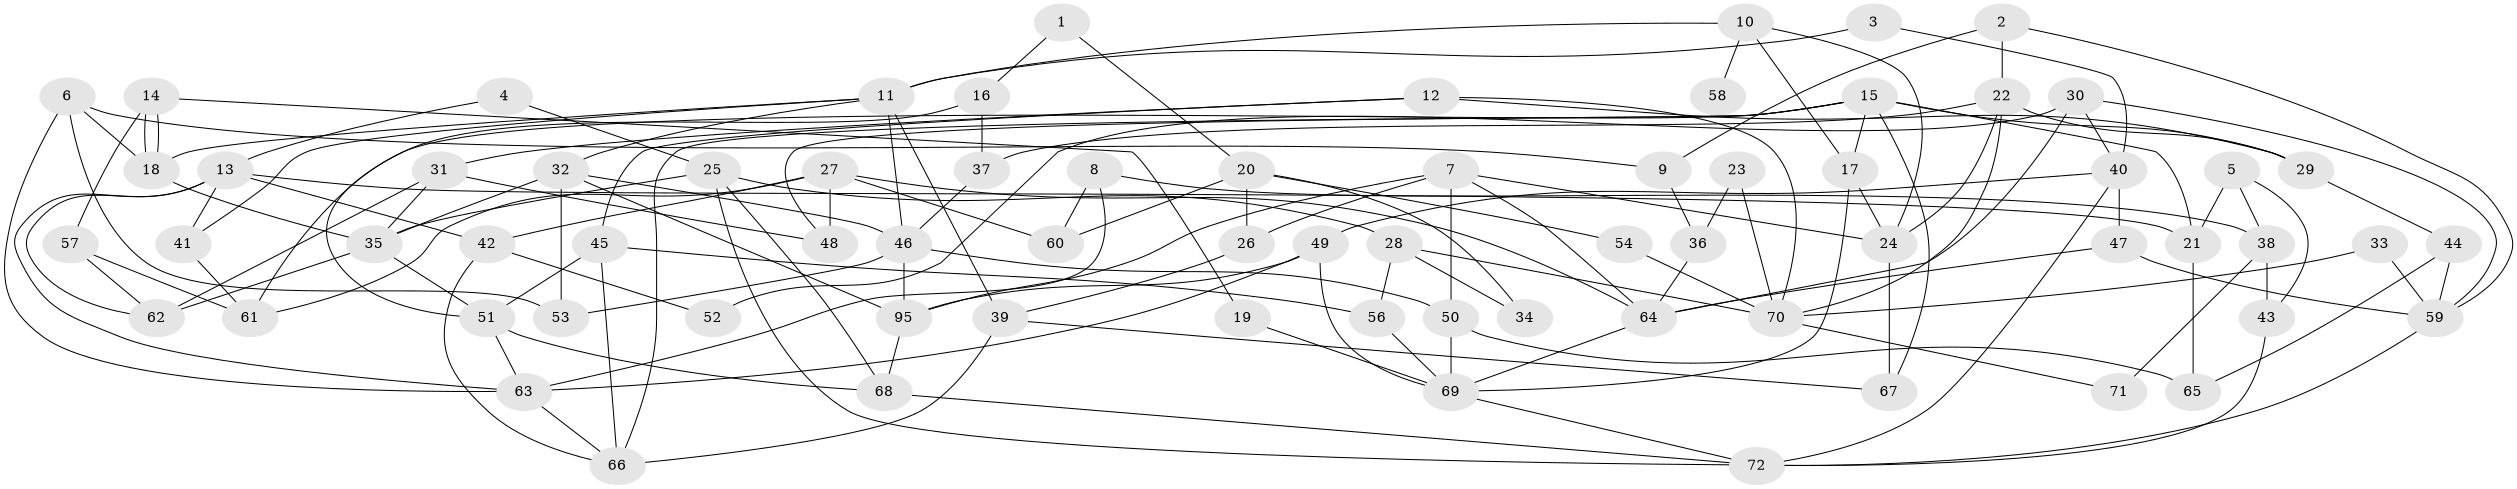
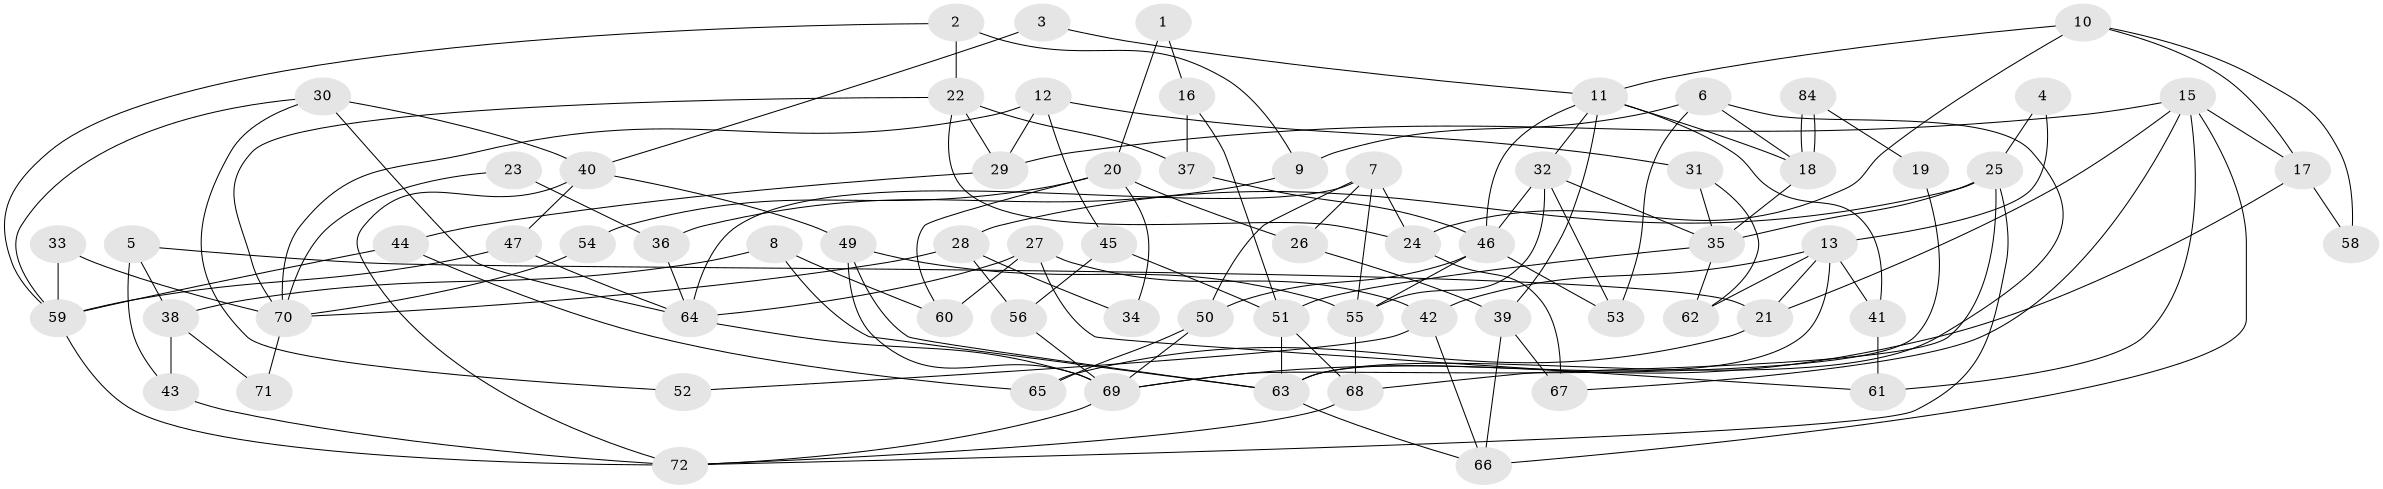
node "14": label "14" -> "84"
edge "17" -- "24": now "17" -- "58"
node "57": removed
node "48": removed
node "95": label "95" -> "55"
edge "45" -- "66": removed
